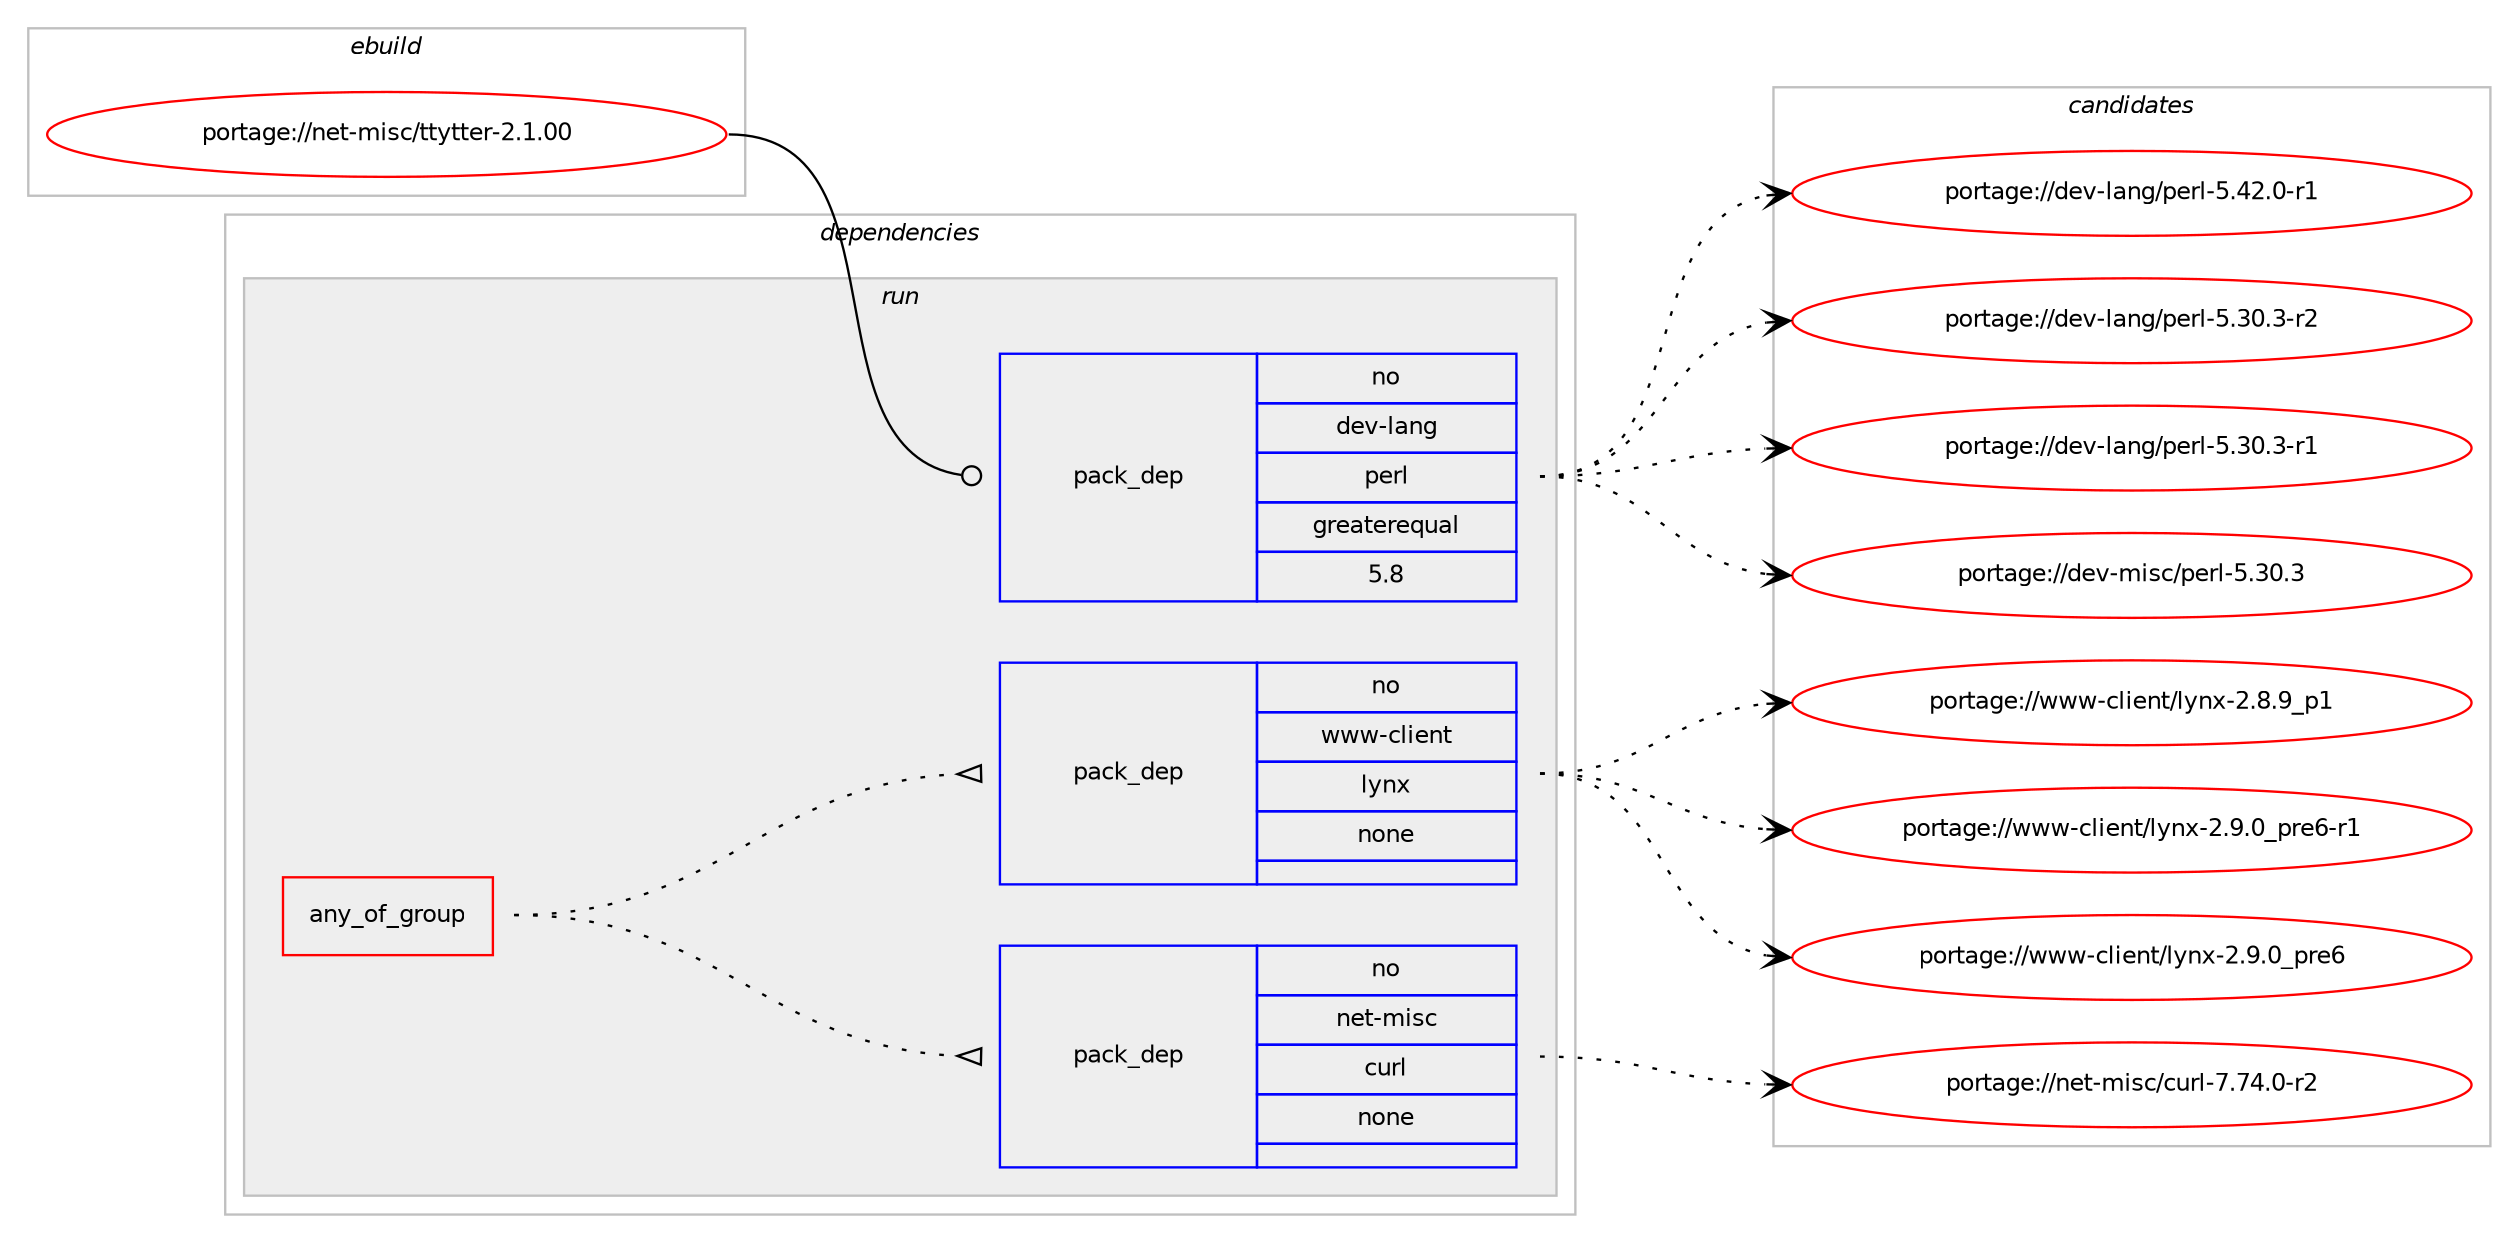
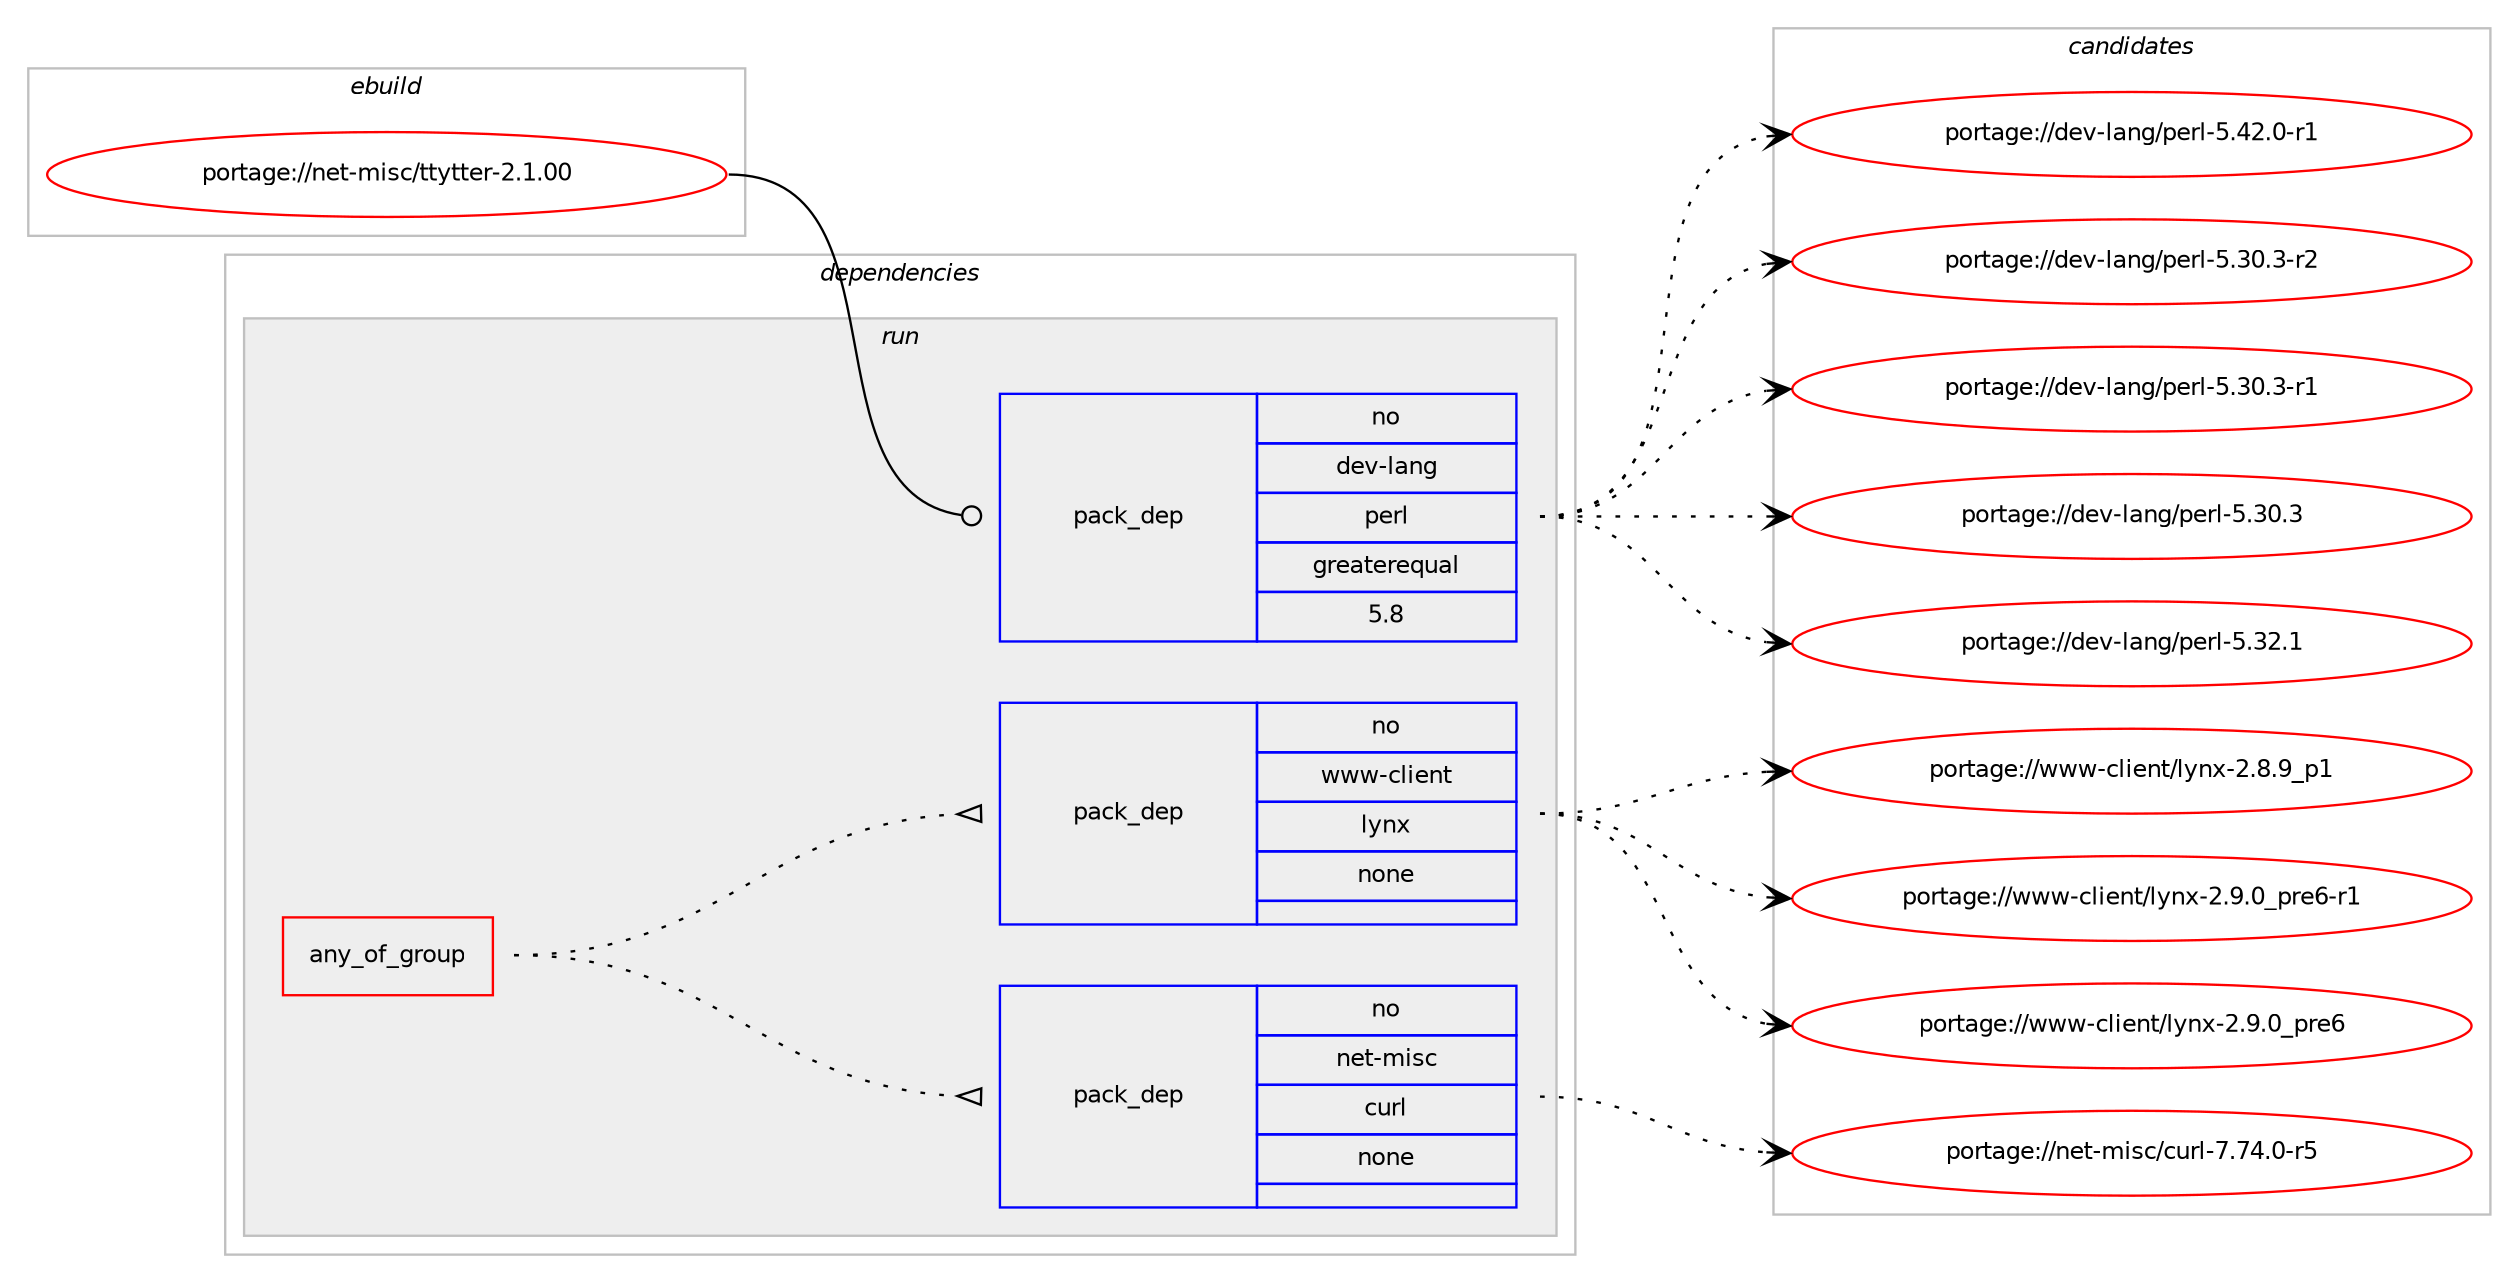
node "portage://dev-misc/perl-5.30.3": label "portage://dev-misc/perl-5.30.3" -> "portage://dev-lang/perl-5.30.3"
node "portage://dev-lang/perl-5.32.1": added
node "portage://net-misc/curl-7.74.0-r2": label "portage://net-misc/curl-7.74.0-r2" -> "portage://net-misc/curl-7.74.0-r5"
